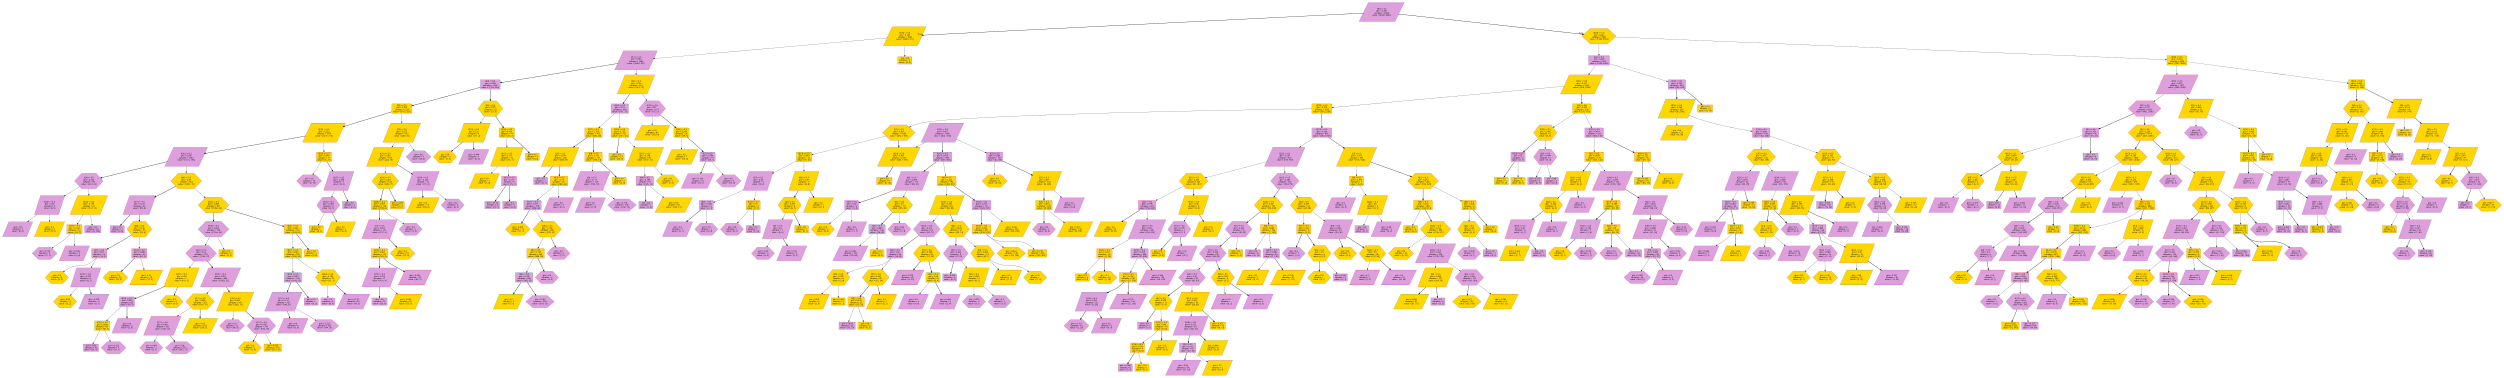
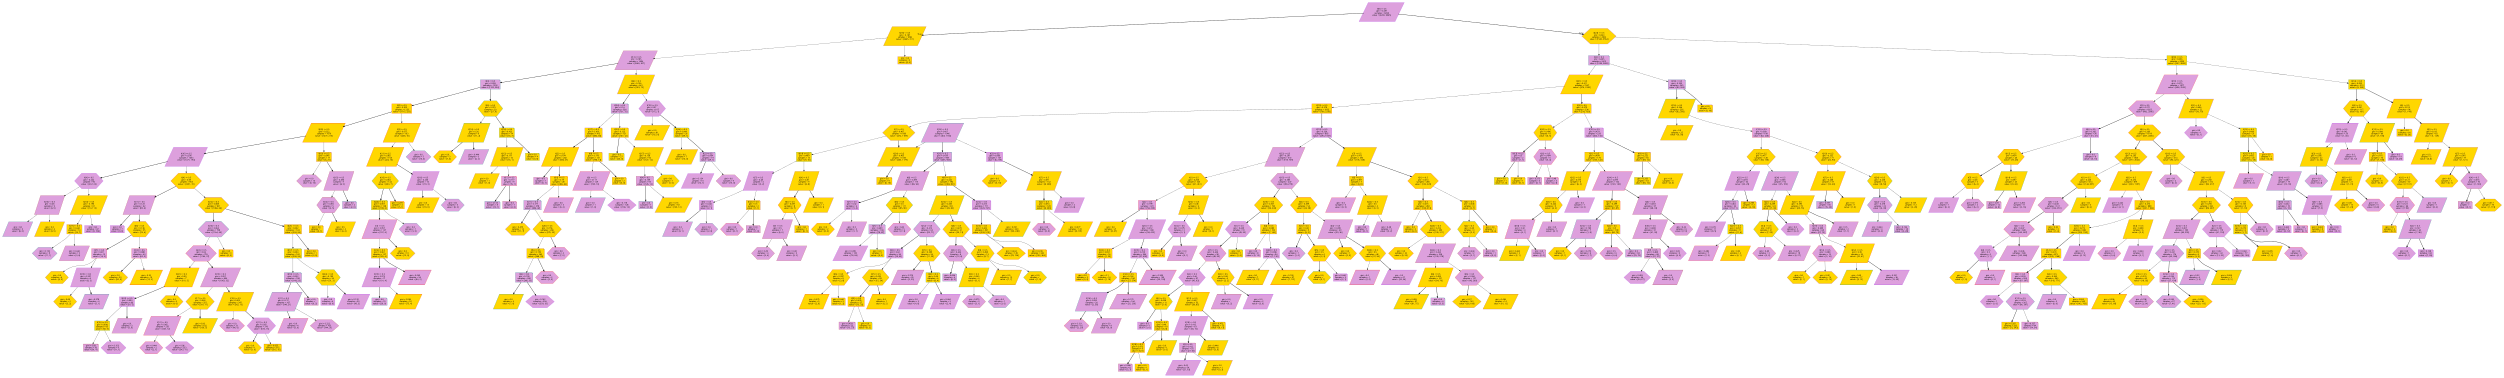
node "X[15] <= 0.5 gini = 0.042 samples = 28 value = [1, 46]": fillcolor gold -> plum
